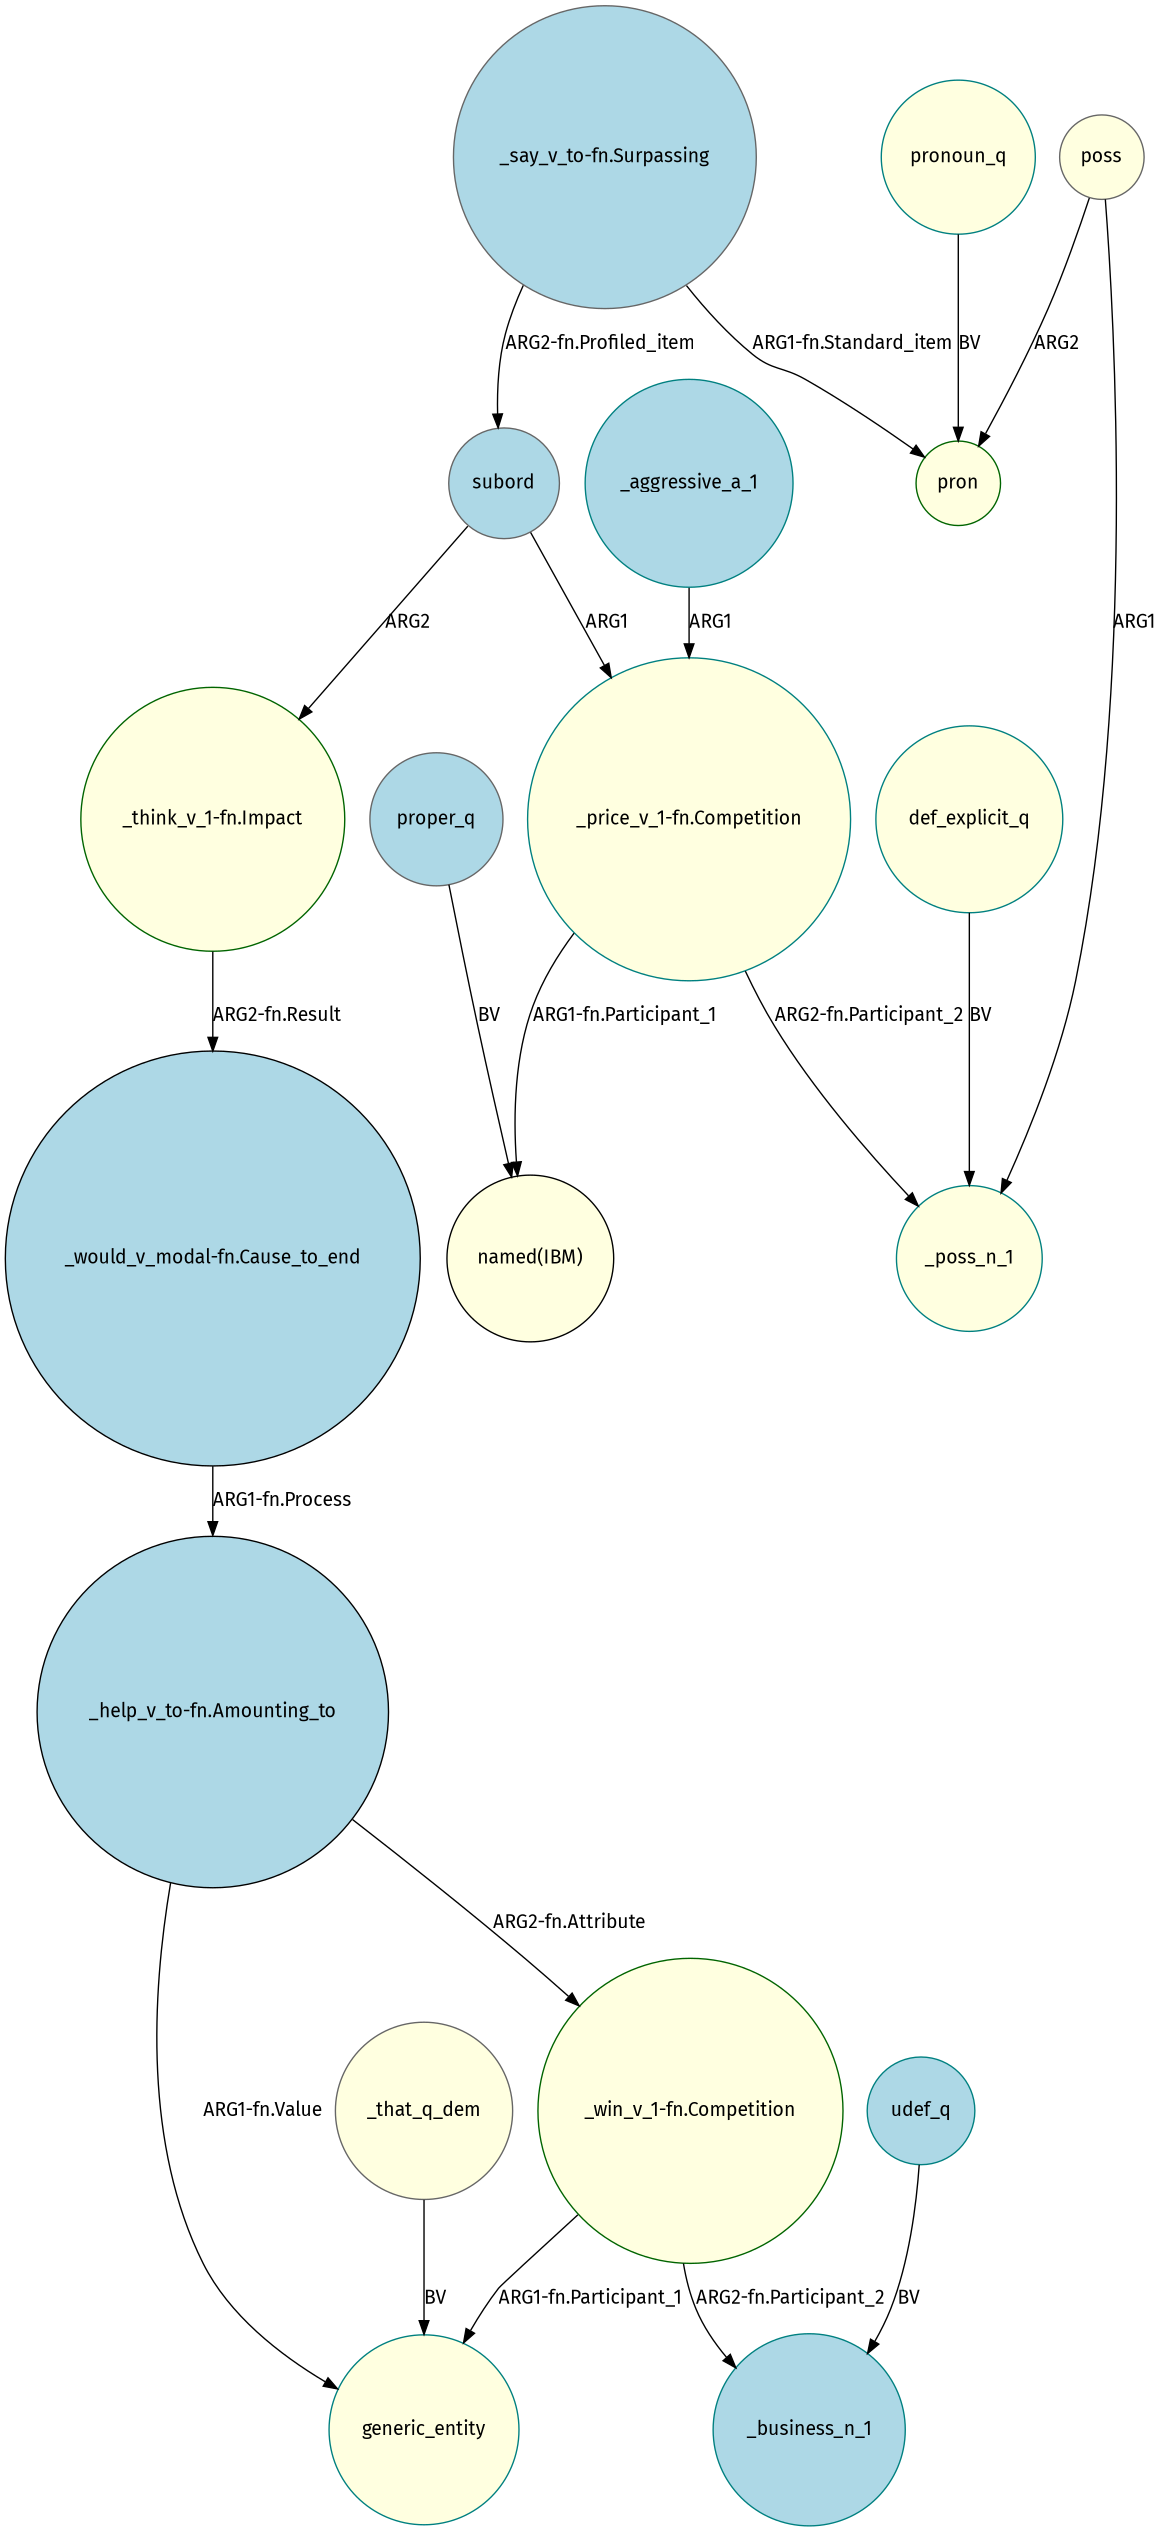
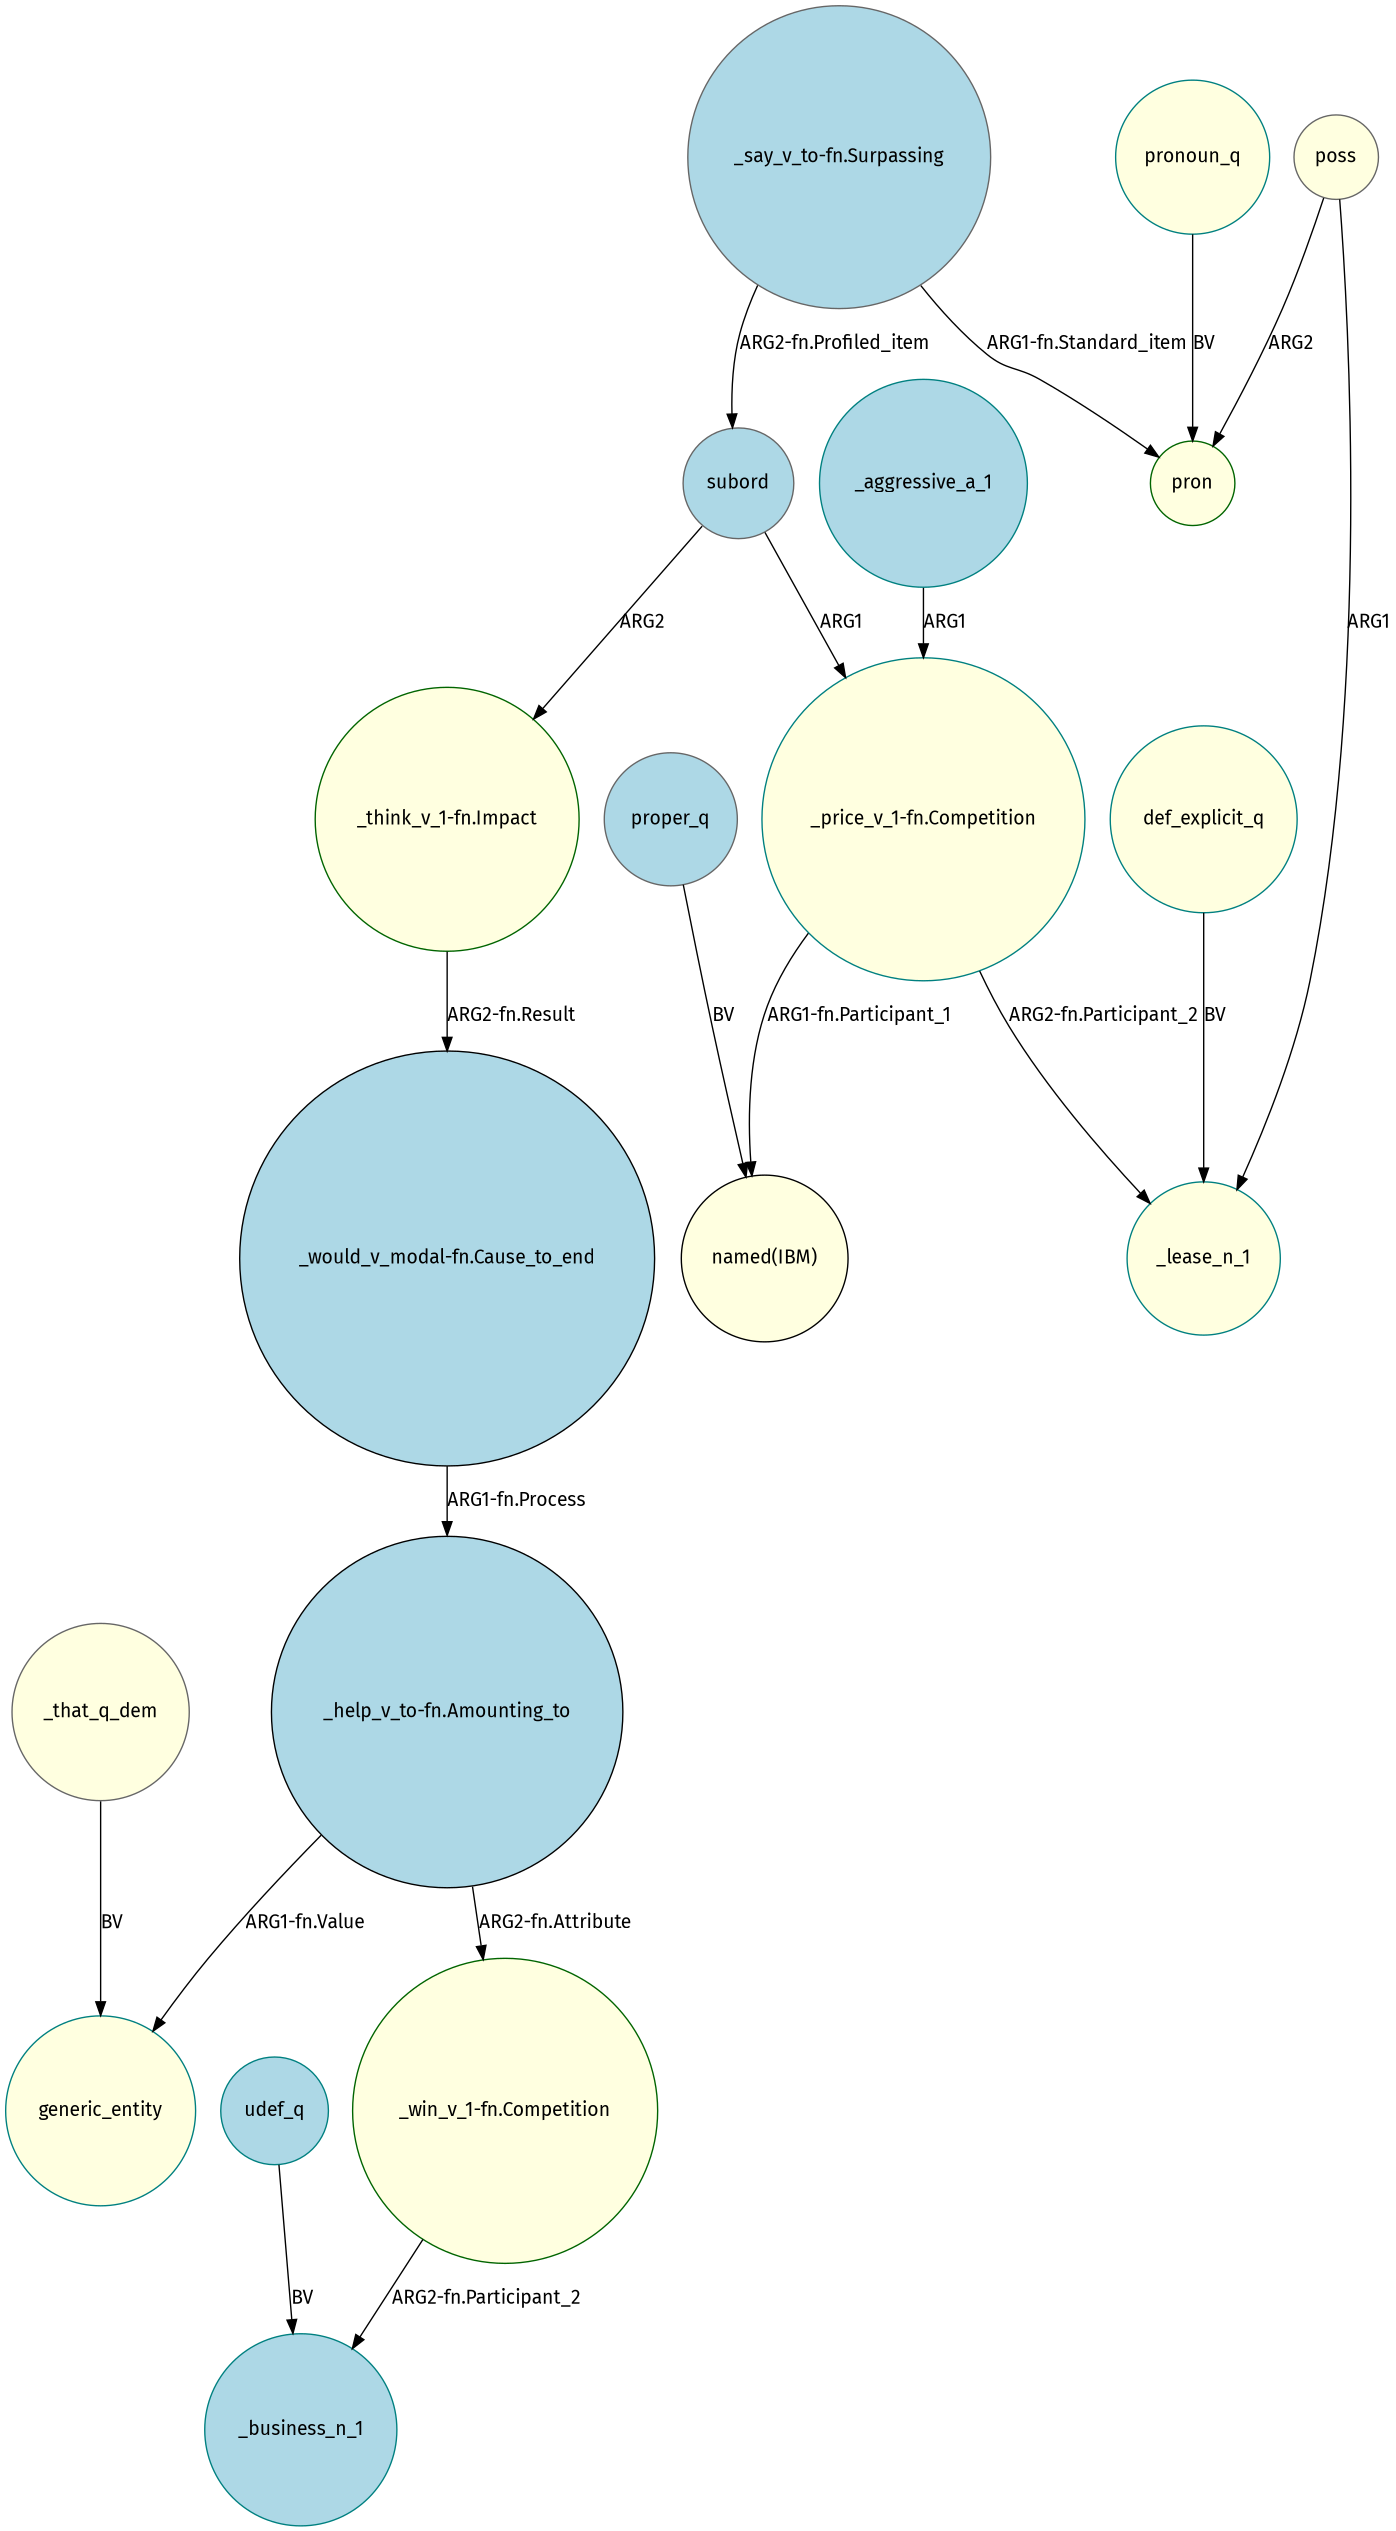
node "_poss_n_1": label "_poss_n_1" -> "_lease_n_1"
edge "_win_v_1-fn.Competition" -> "generic_entity": removed, label "ARG1-fn.Participant_1"
